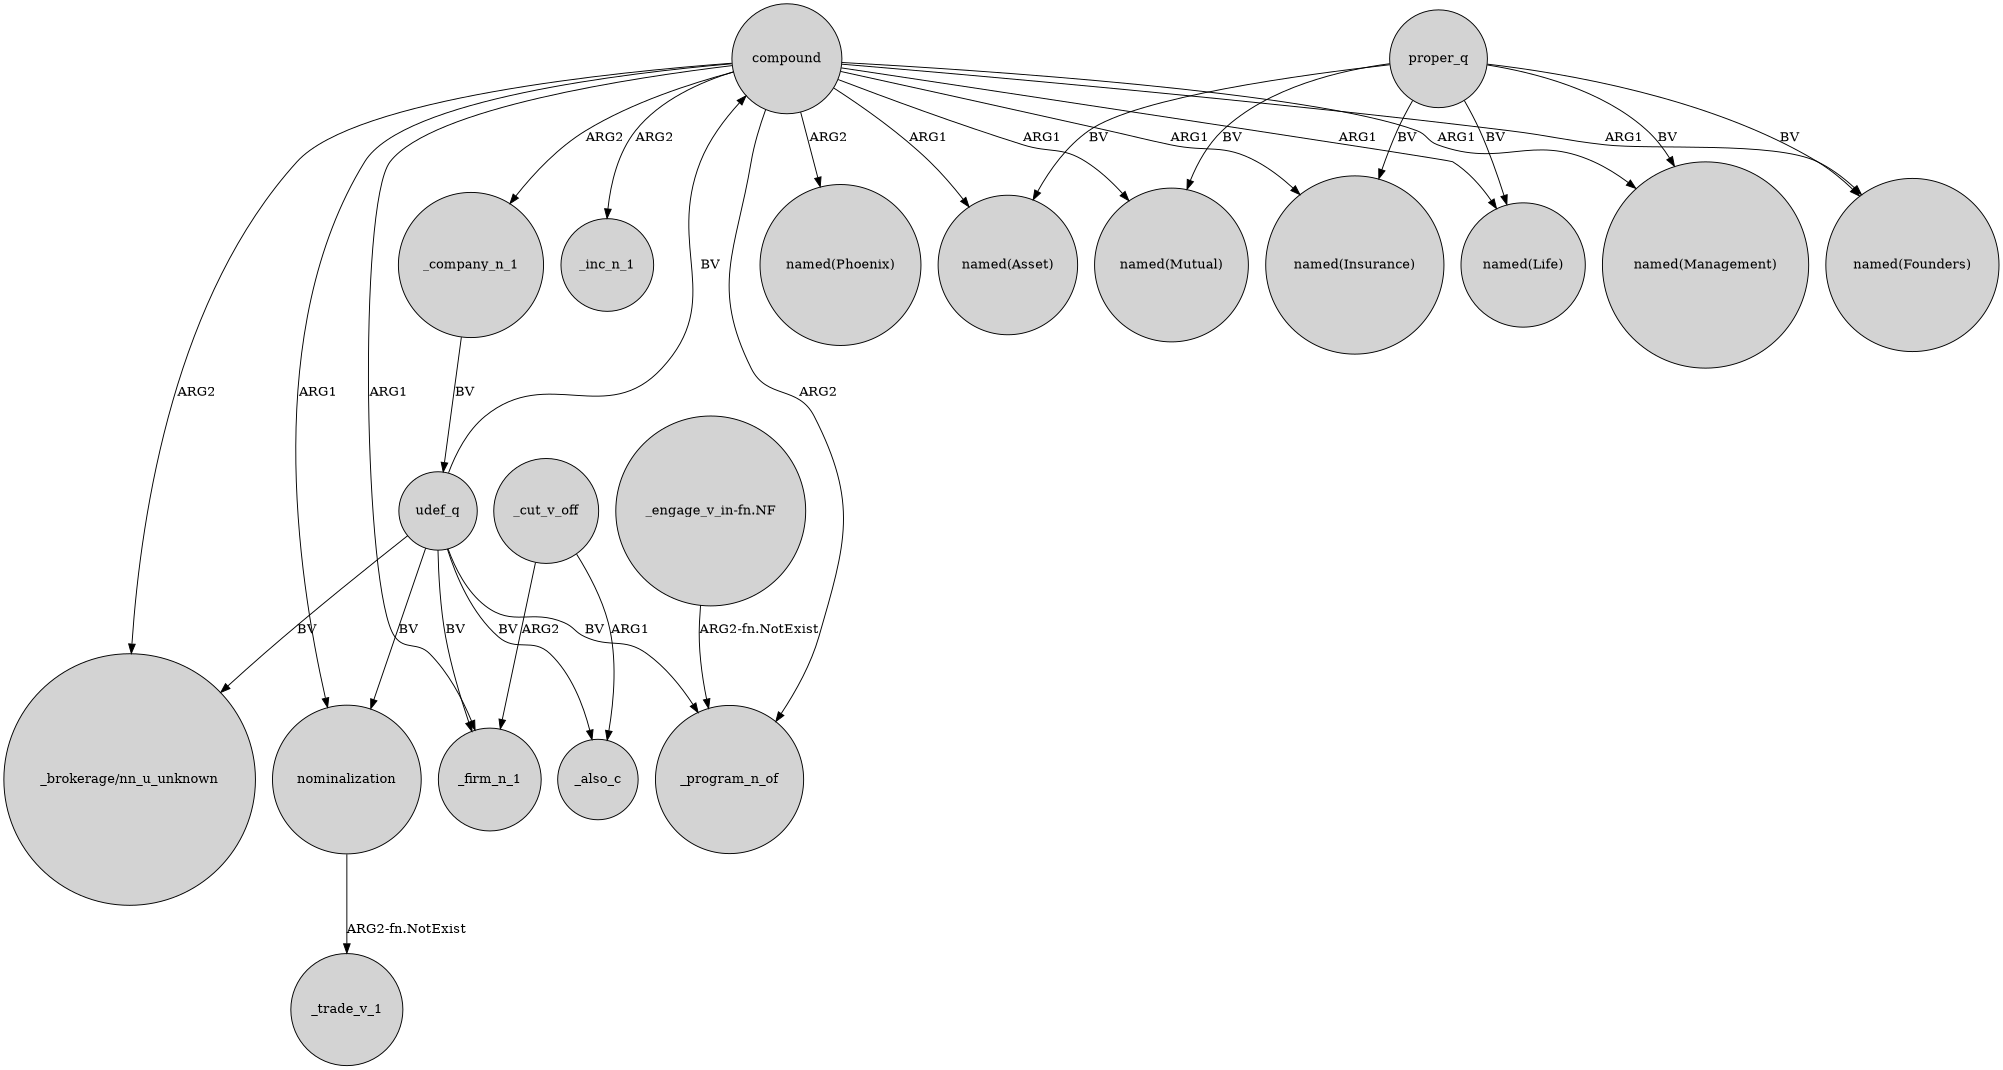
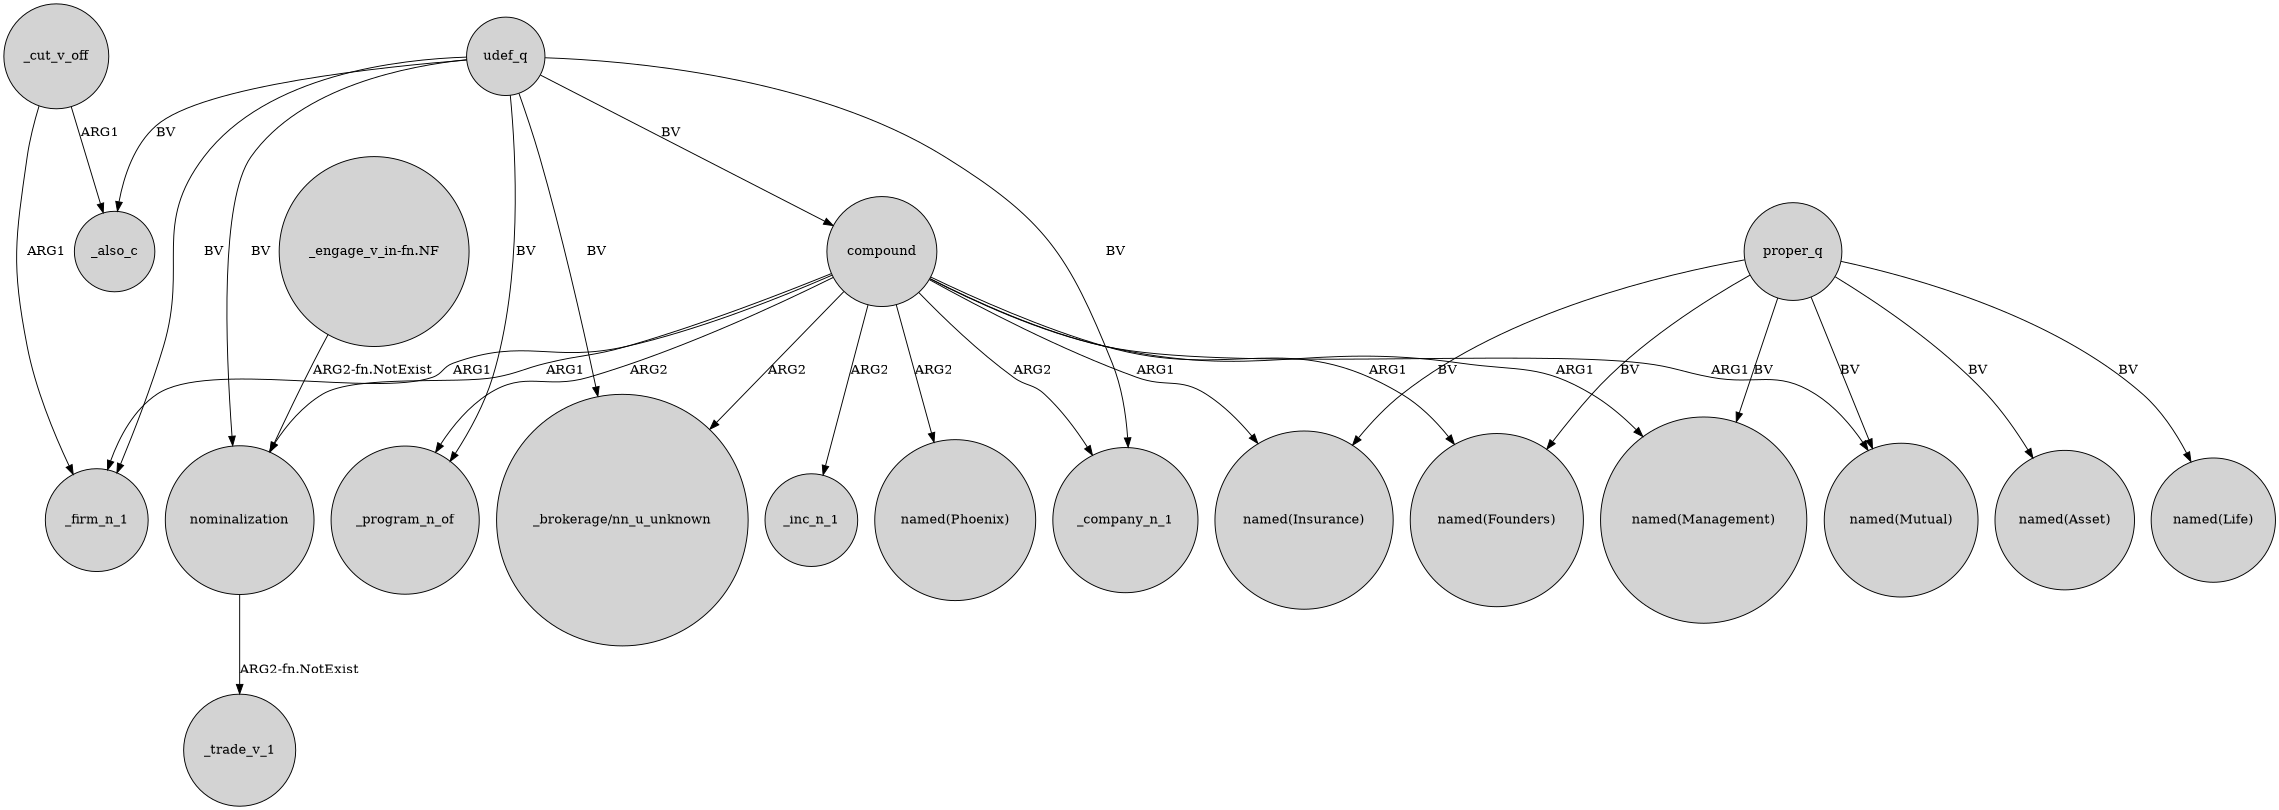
edge "compound" -> "named(Life)": removed, label "ARG1"
edge "compound" -> "named(Asset)": removed, label "ARG1"
edge "_company_n_1" -> "udef_q": reversed
edge "_cut_v_off" -> "_firm_n_1": label "ARG2" -> "ARG1"
edge "_engage_v_in-fn.NF" -> "_program_n_of": now "_engage_v_in-fn.NF" -> "nominalization"
